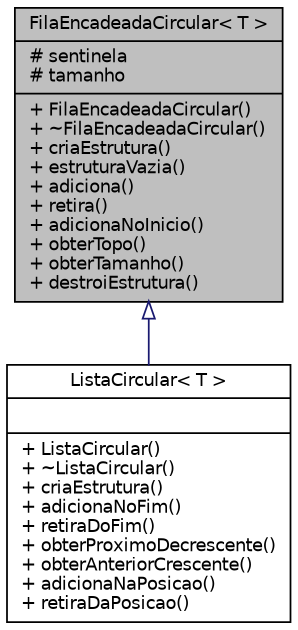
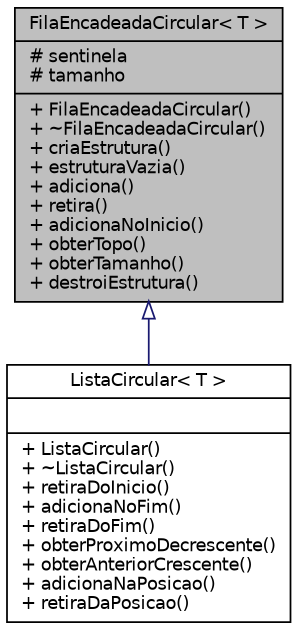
node "ListaCircular< T >": text "+ criaEstrutura()" -> "+ retiraDoInicio()"
